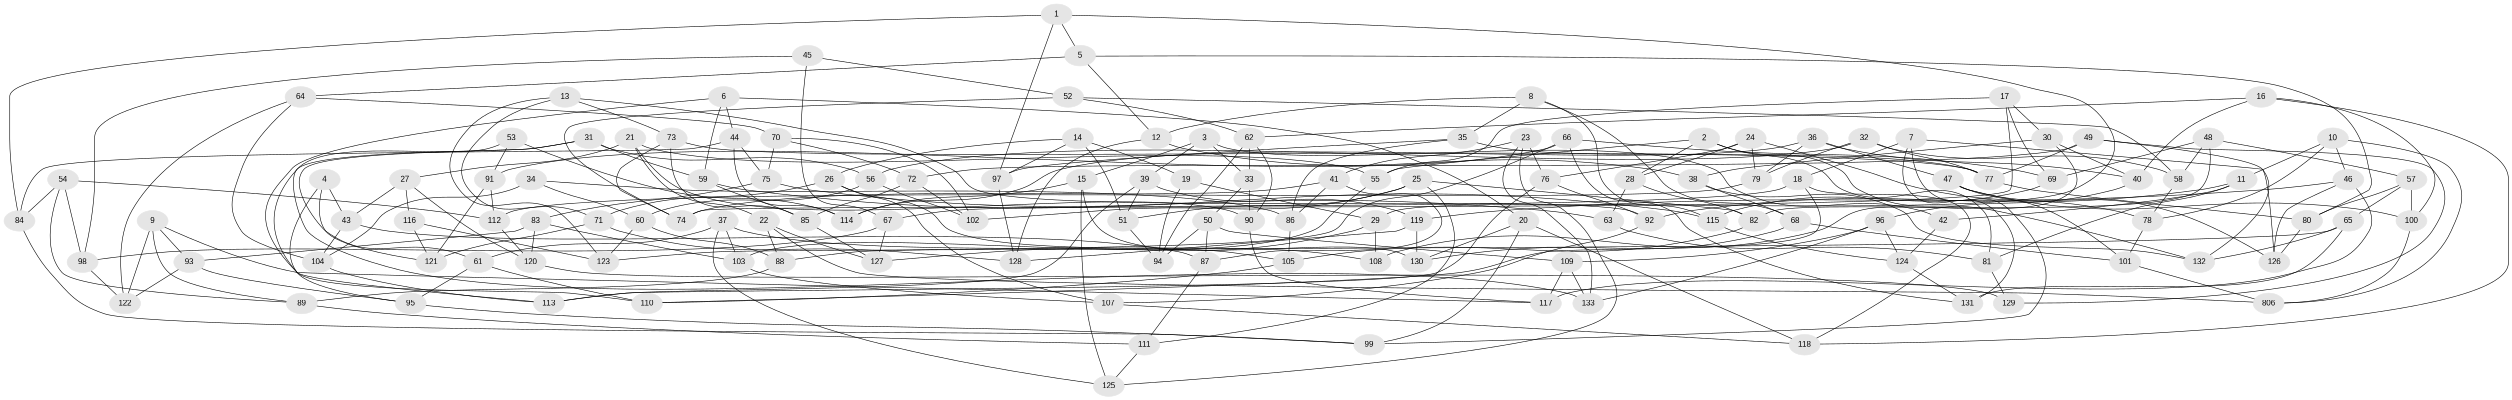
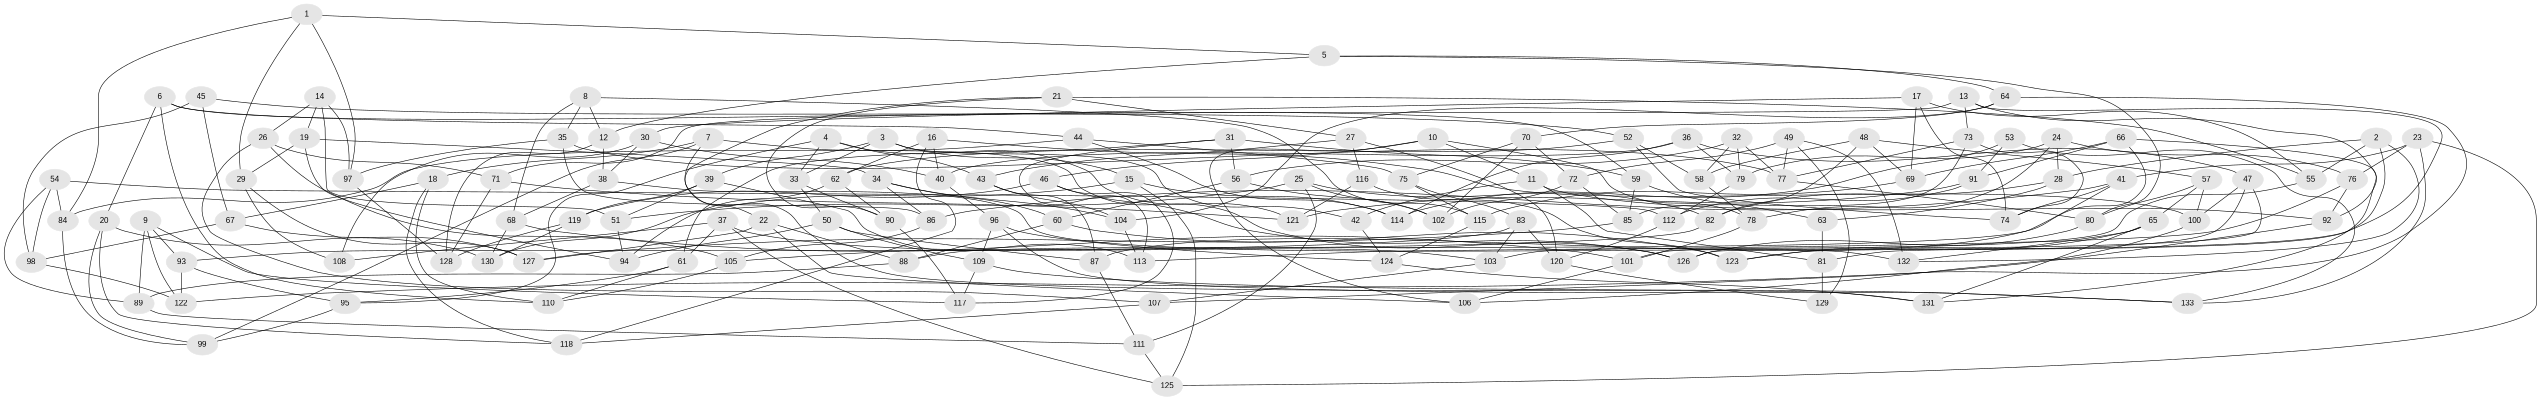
edge "19" -- "34": added
edge "62" -- "33": now "4" -- "33"
node "806": label "806" -> "106"
